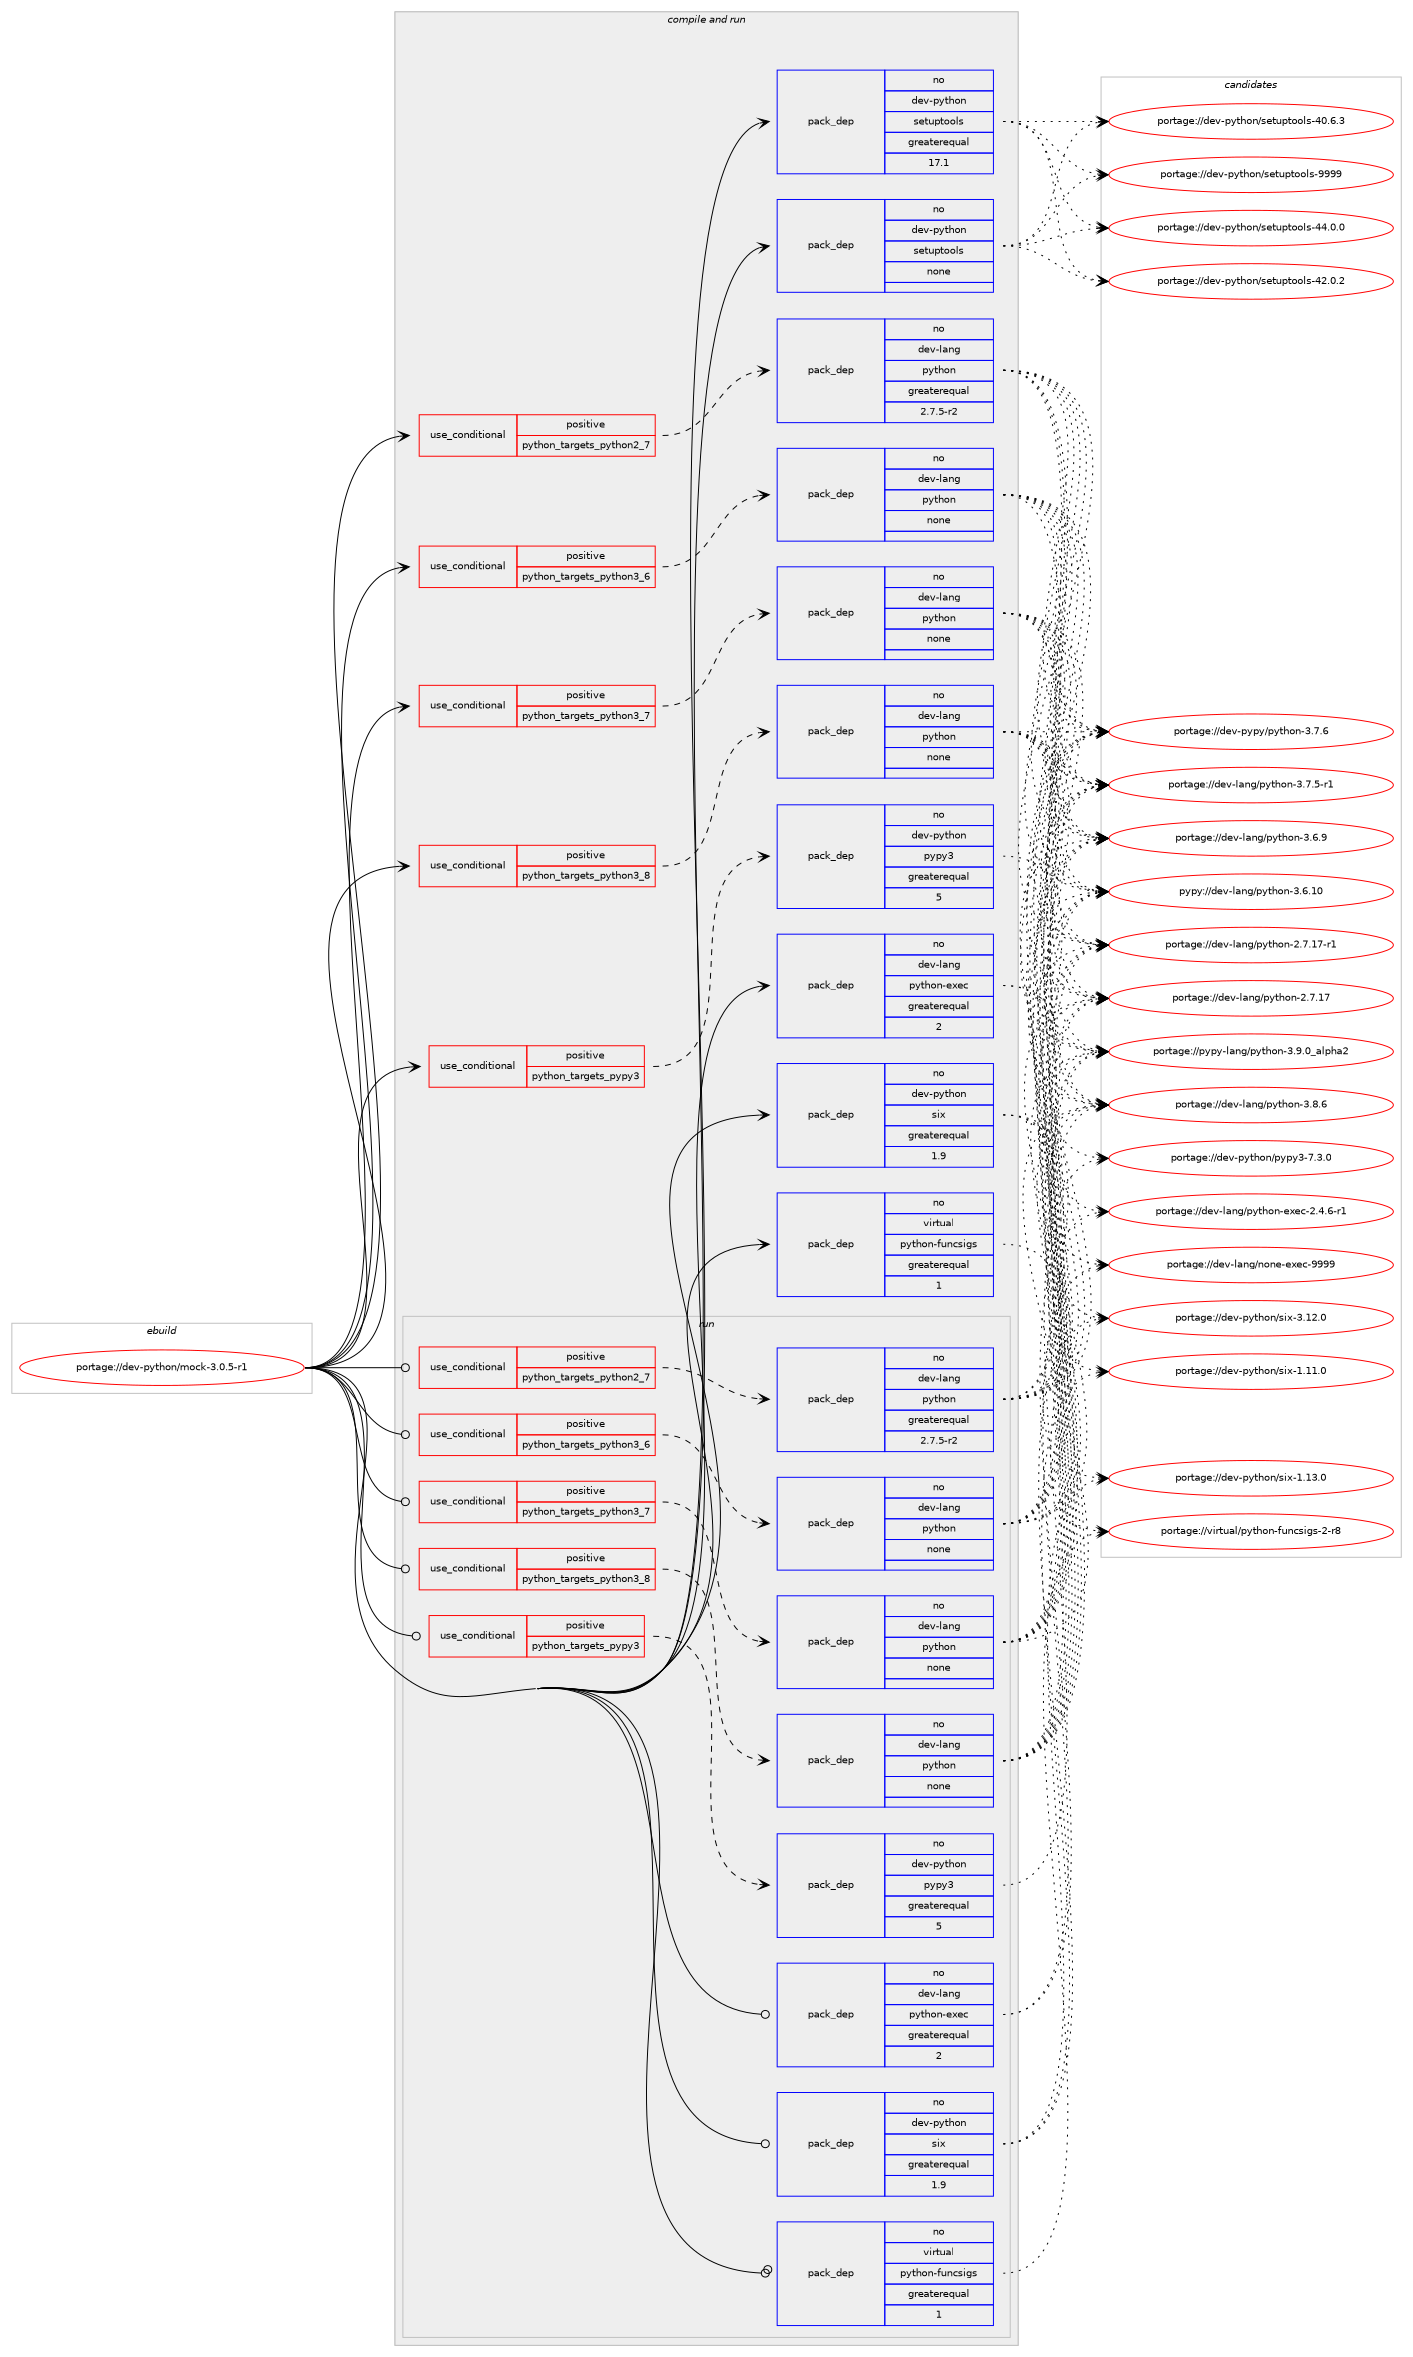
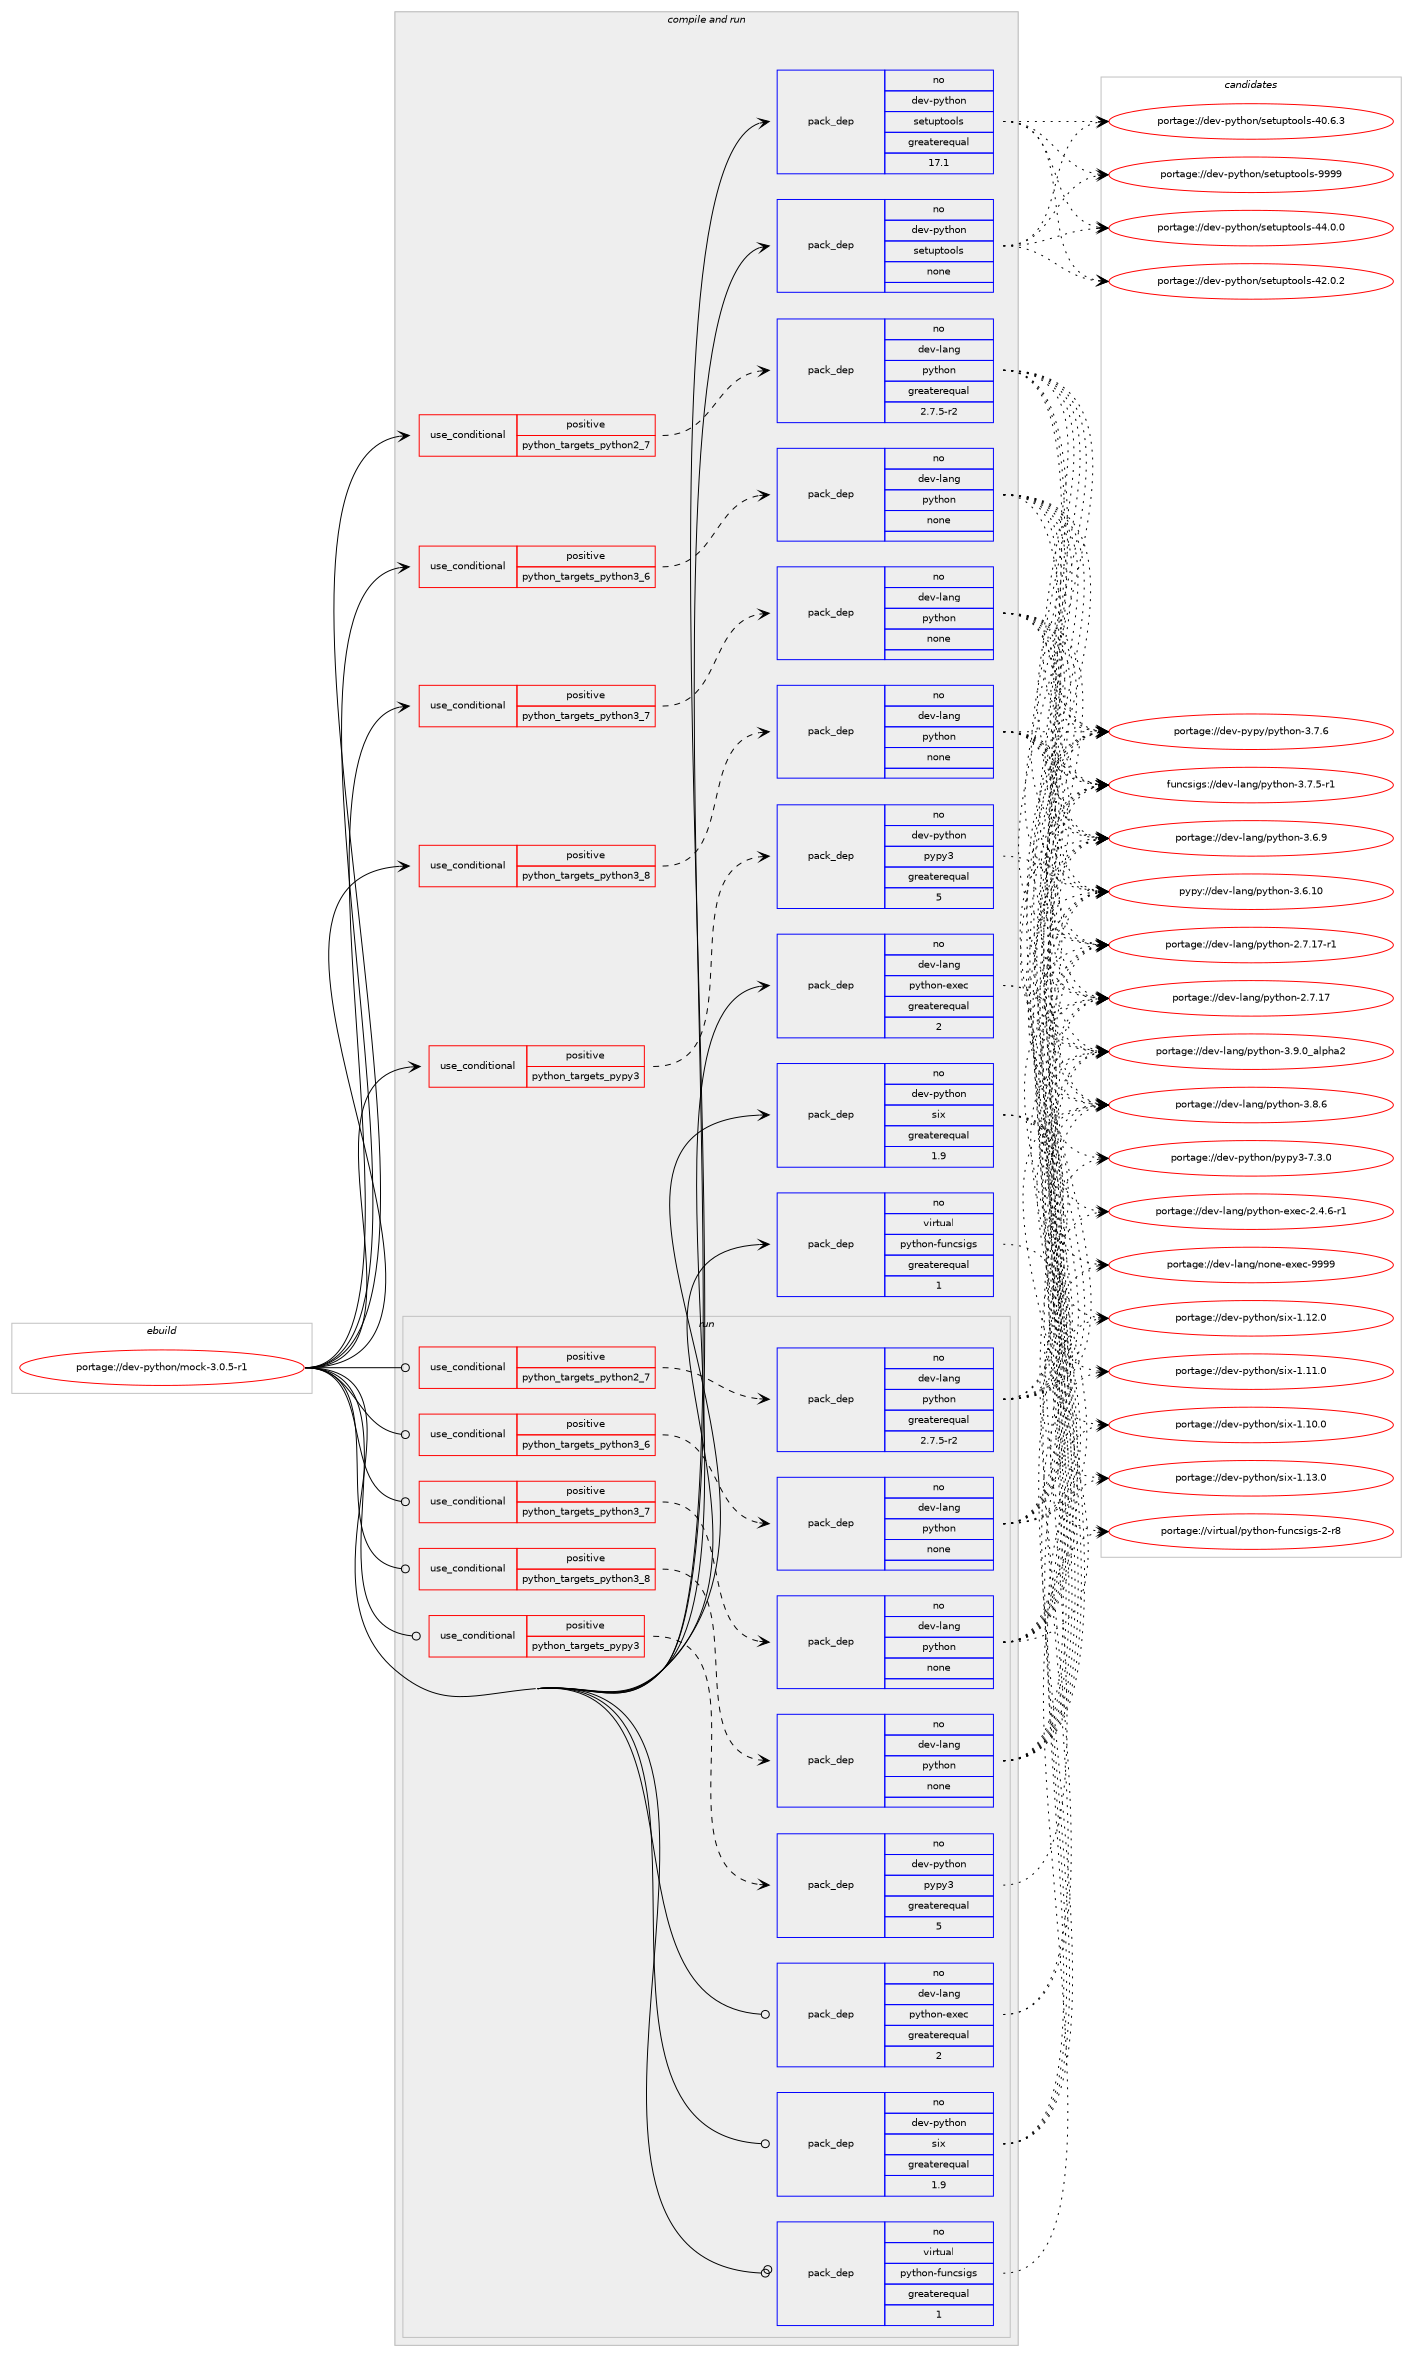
node "portage://dev-lang/python-3.7.5-r1": label "portage://dev-lang/python-3.7.5-r1" -> "funcsigs://dev-lang/python-3.7.5-r1"
node "portage://pypy-lang/python-3.9.0_alpha2": label "portage://pypy-lang/python-3.9.0_alpha2" -> "portage://dev-lang/python-3.9.0_alpha2"
node "portage://dev-python/six-3.12.0": label "portage://dev-python/six-3.12.0" -> "portage://dev-python/six-1.12.0"
node "portage://dev-python/six-1.10.0": added
